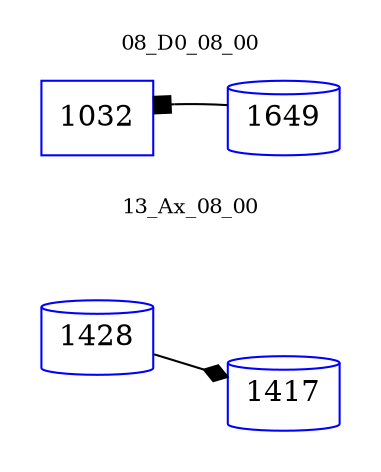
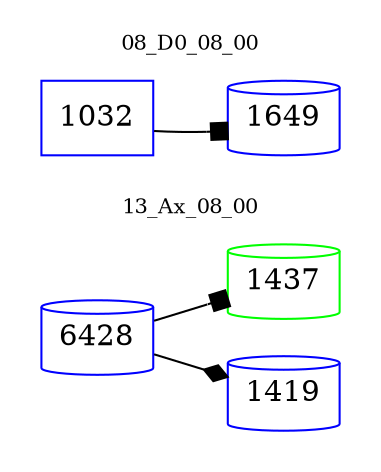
edge "1649" -> "1032": reversed
node "1437": added
node "1428": label "1428" -> "6428"
node "1417": label "1417" -> "1419"
